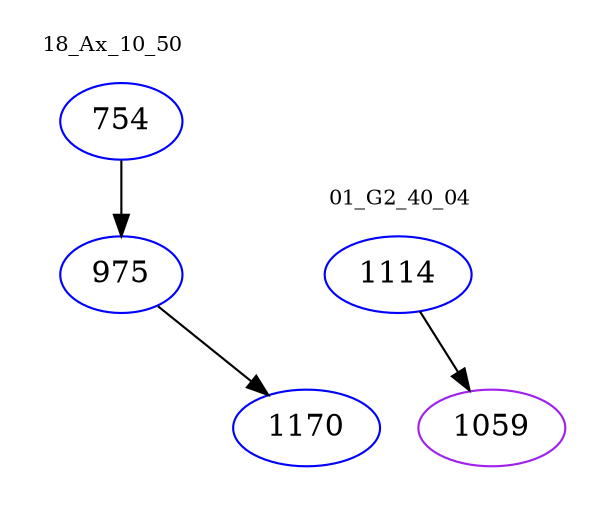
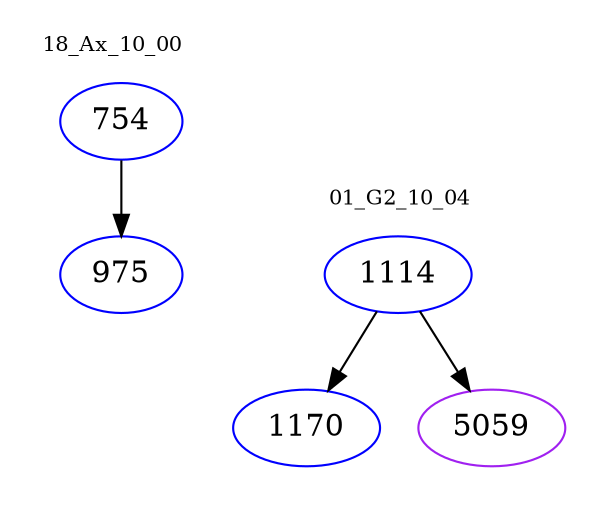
cluster "18_Ax_10_50": label "18_Ax_10_50" -> "18_Ax_10_00"
cluster "01_G2_40_04": label "01_G2_40_04" -> "01_G2_10_04"
edge "975" -> "1170": now "1114" -> "1170"
node "1059": label "1059" -> "5059"
